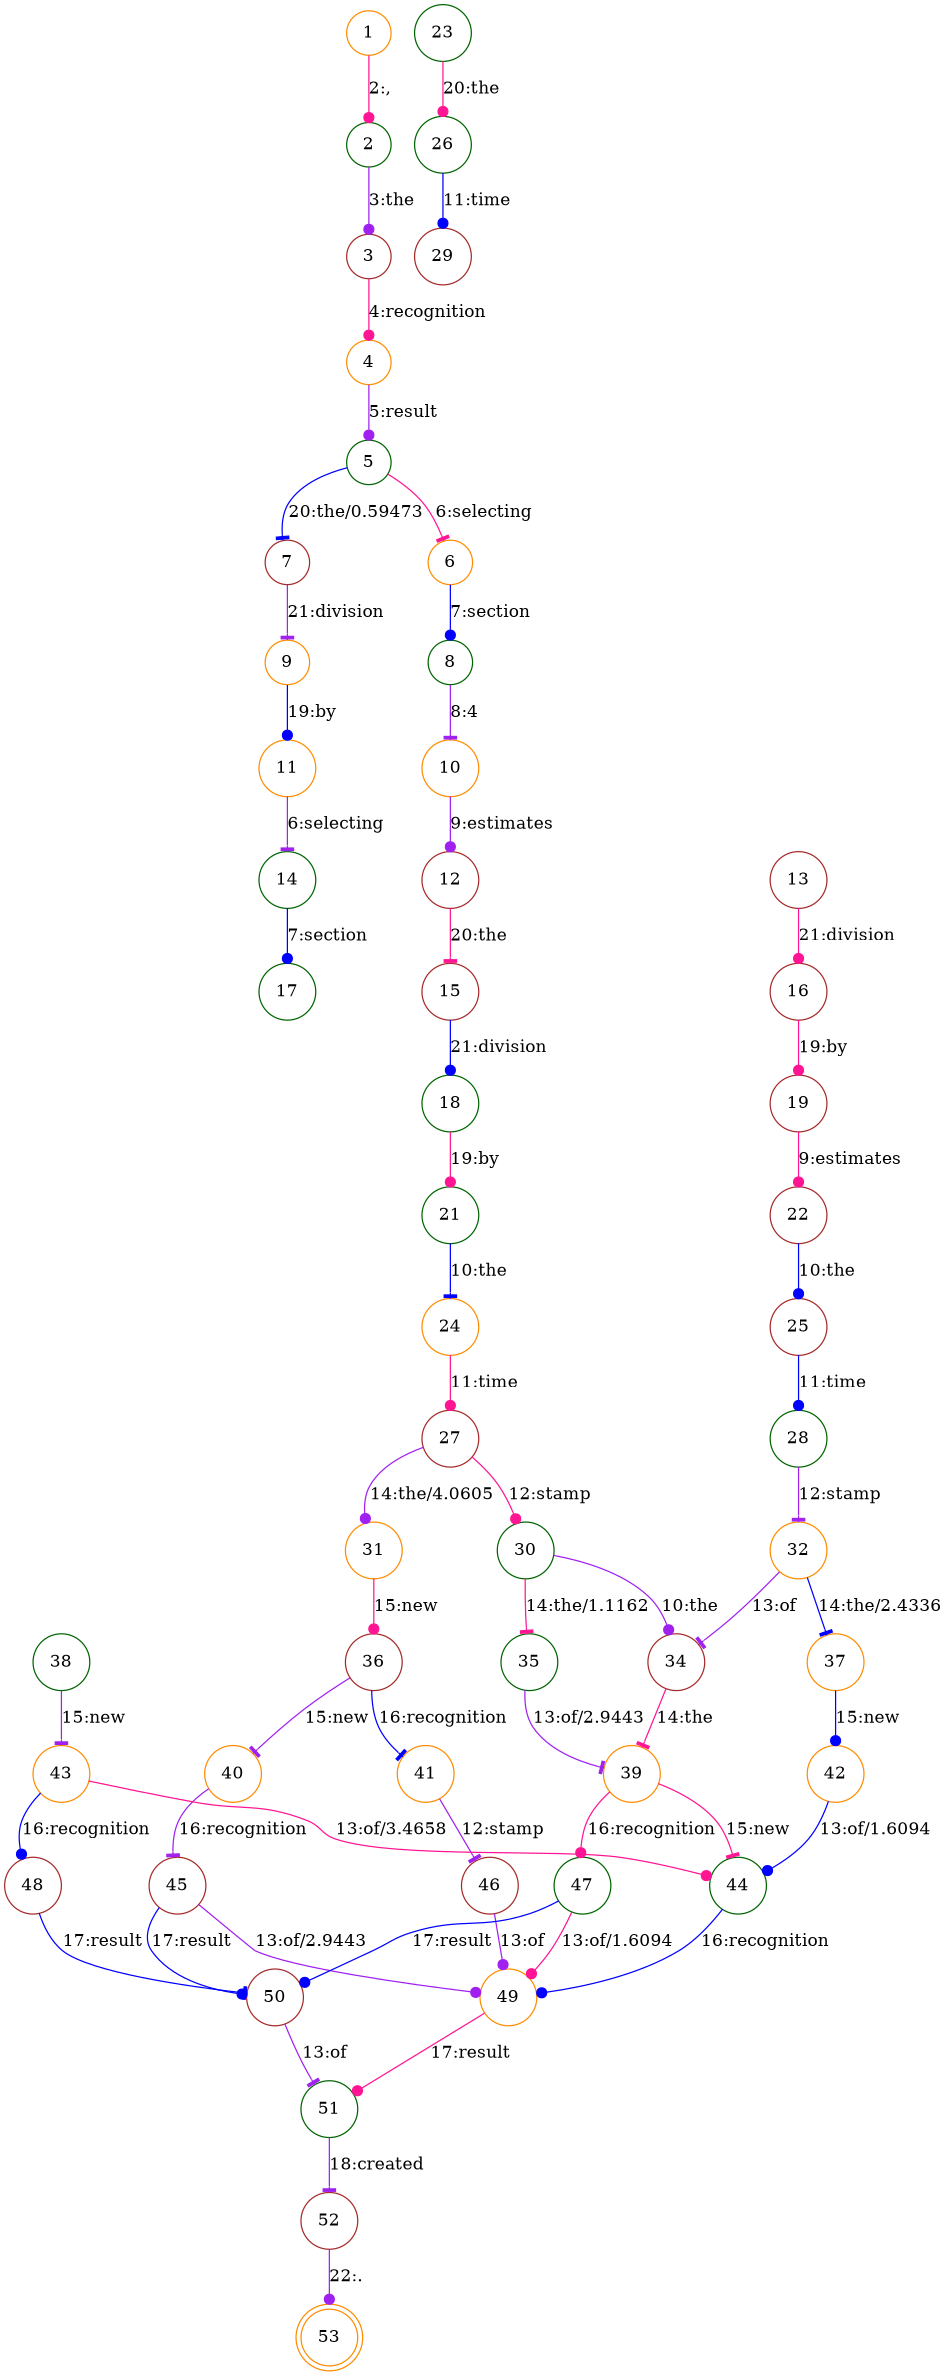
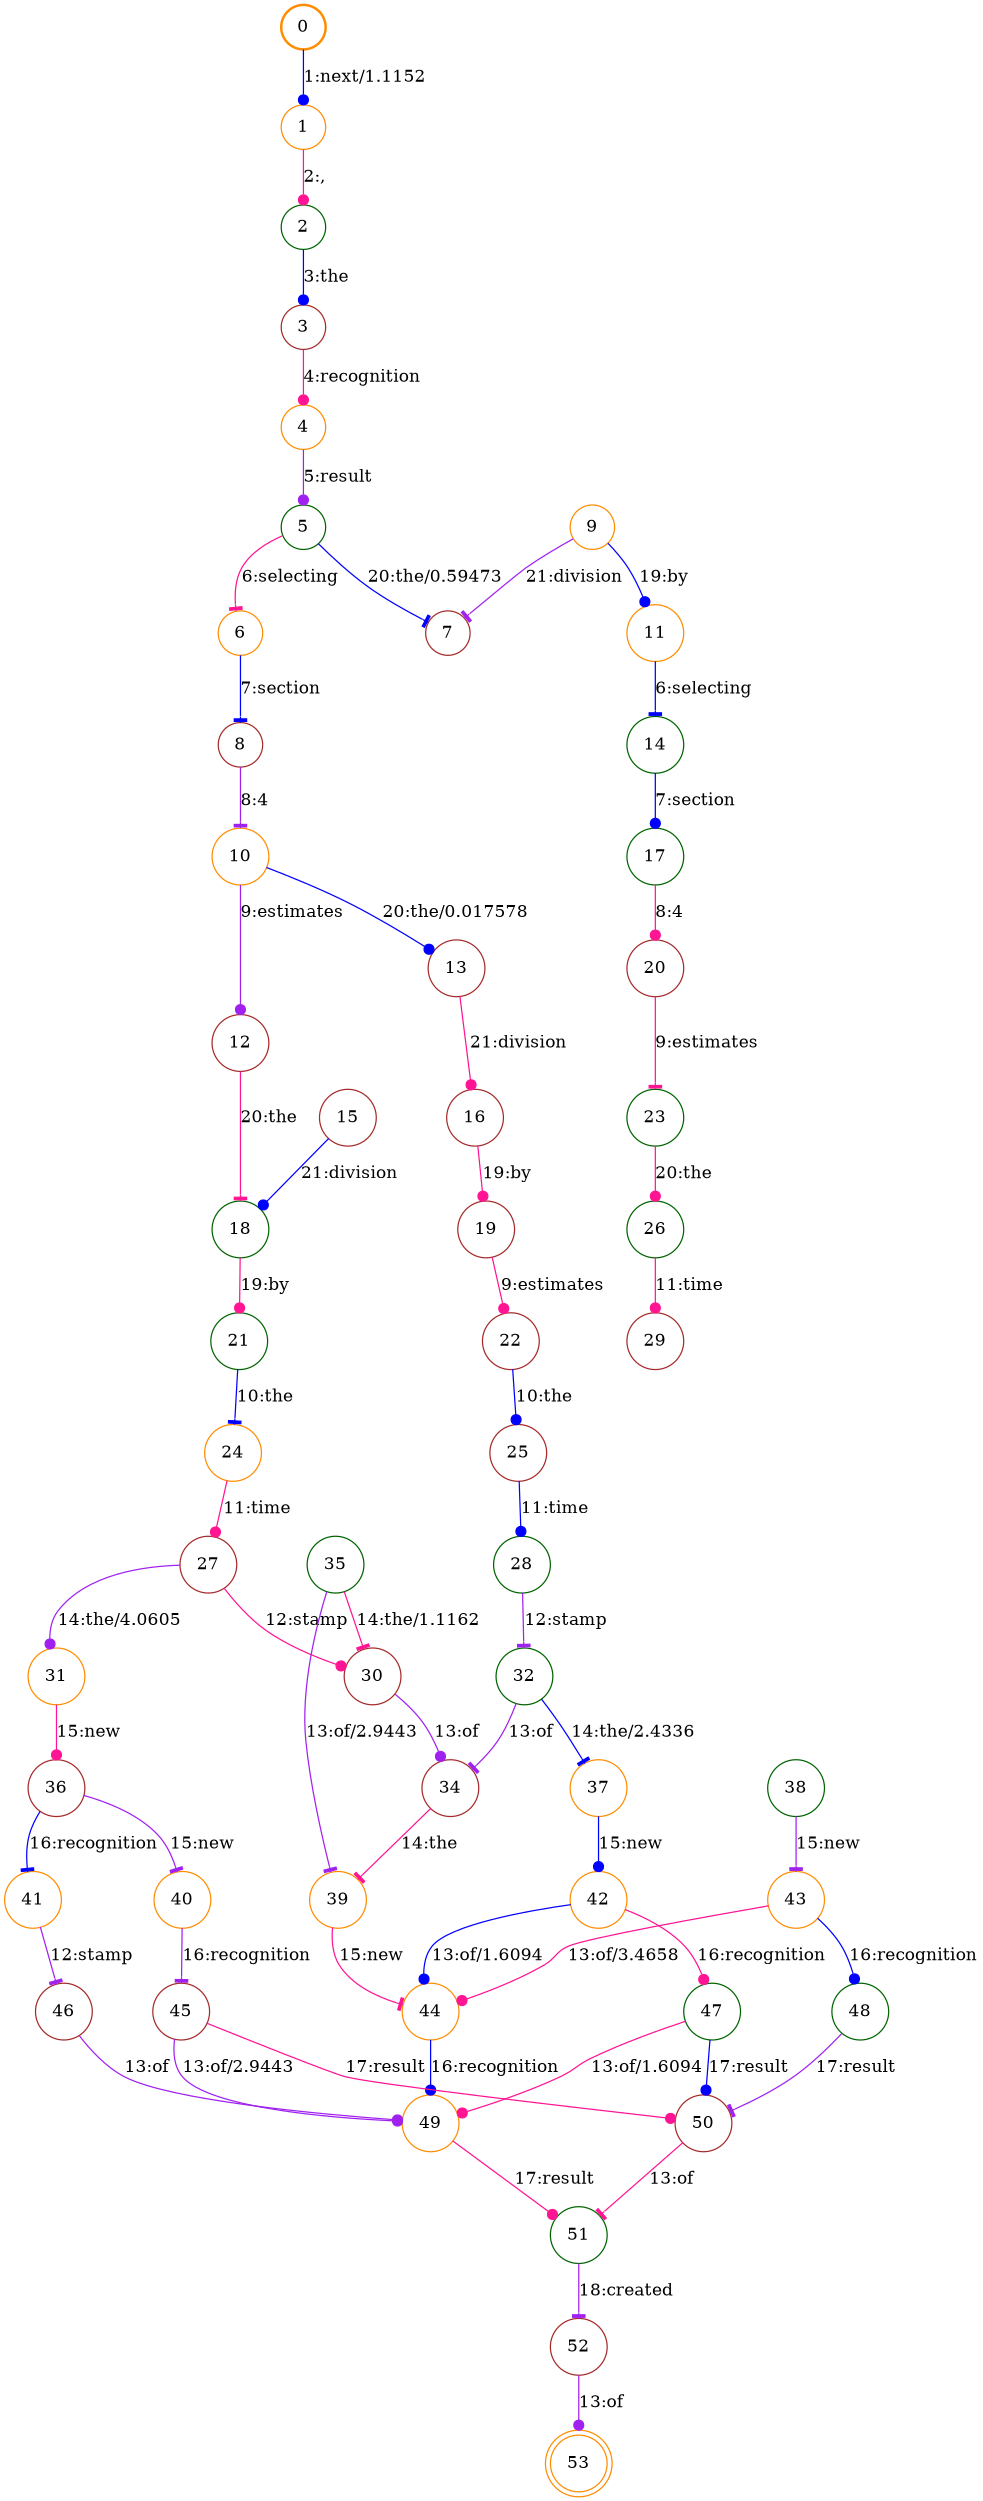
node "0": added
edge "2" -> "3": color purple -> blue
edge "26" -> "29": color blue -> deeppink
edge "6" -> "8": arrowhead dot -> tee
edge "7" -> "9": reversed
node "8": color darkgreen -> brown
edge "11" -> "14": color purple -> blue
edge "10" -> "13": added, label "20:the/0.017578"
edge "12" -> "15": now "12" -> "18"
node "20": added
node "30": color darkgreen -> brown
node "32": color darkorange -> darkgreen
edge "30" -> "35": reversed
edge "30" -> "34": label "10:the" -> "13:of"
edge "39" -> "47": now "42" -> "47"
node "48": color brown -> darkgreen
node "44": color darkgreen -> darkorange
edge "45" -> "50": color blue -> deeppink
edge "48" -> "50": color blue -> purple
edge "50" -> "51": color purple -> deeppink
edge "52" -> "53": label "22:." -> "13:of"
